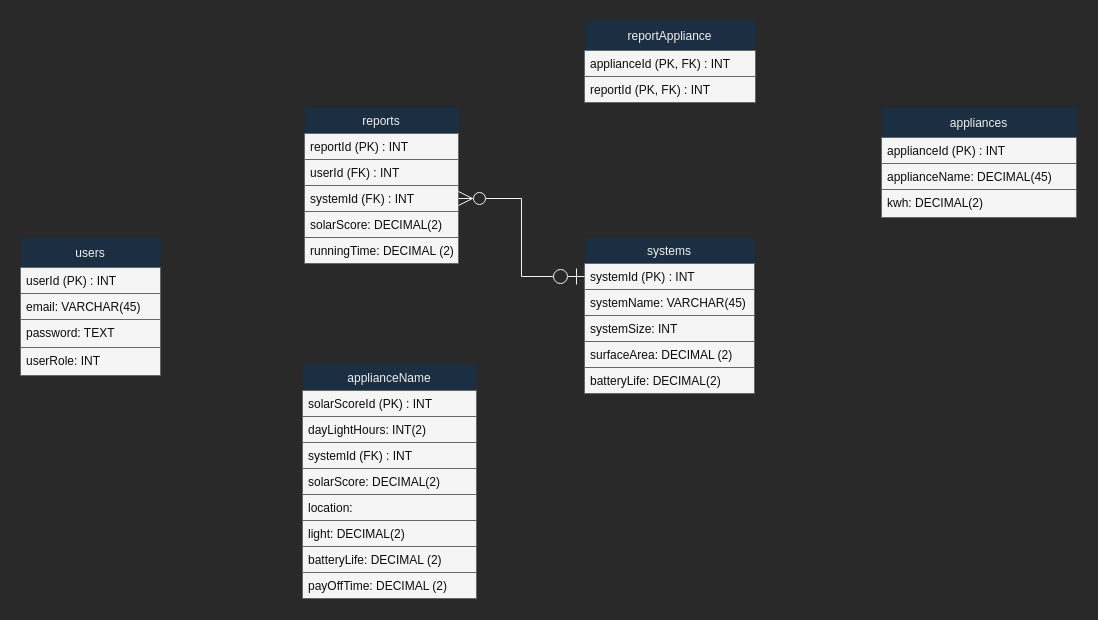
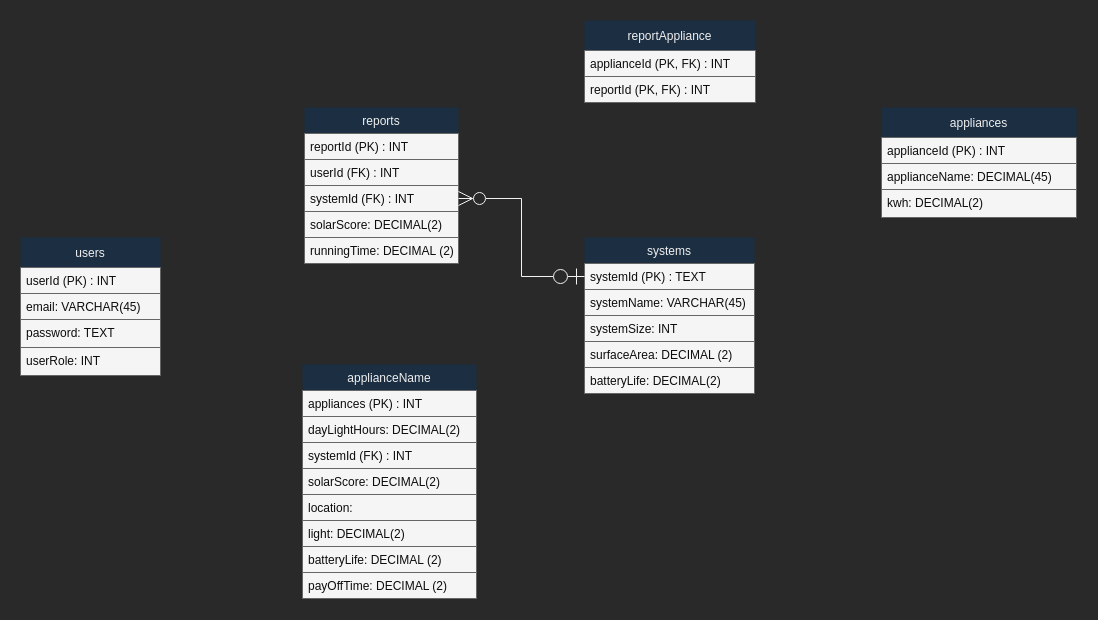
node "systemId (PK) : INT": label "systemId (PK) : INT" -> "systemId (PK) : TEXT"
node "solarScoreId (PK) : INT": label "solarScoreId (PK) : INT" -> "appliances (PK) : INT"
node "dayLightHours: INT(2)": label "dayLightHours: INT(2)" -> "dayLightHours: DECIMAL(2)"
